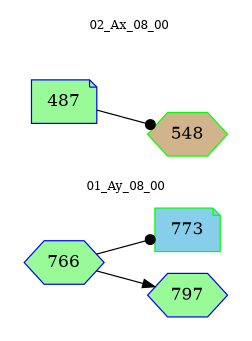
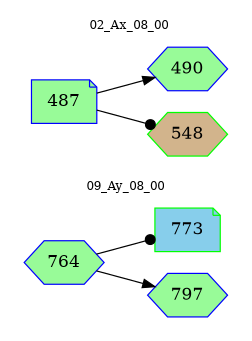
node "490": added
cluster "01_Ay_08_00": label "01_Ay_08_00" -> "09_Ay_08_00"
node "766": label "766" -> "764"
